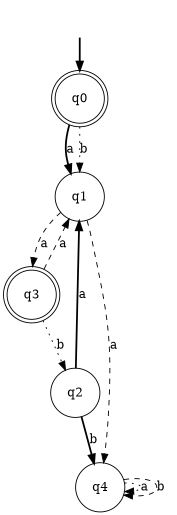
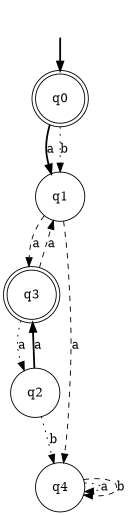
edge "q2" -> "q1": now "q2" -> "q3"
edge "q3" -> "q2": label "b" -> "a"
edge "q2" -> "q4": style bold -> dotted
